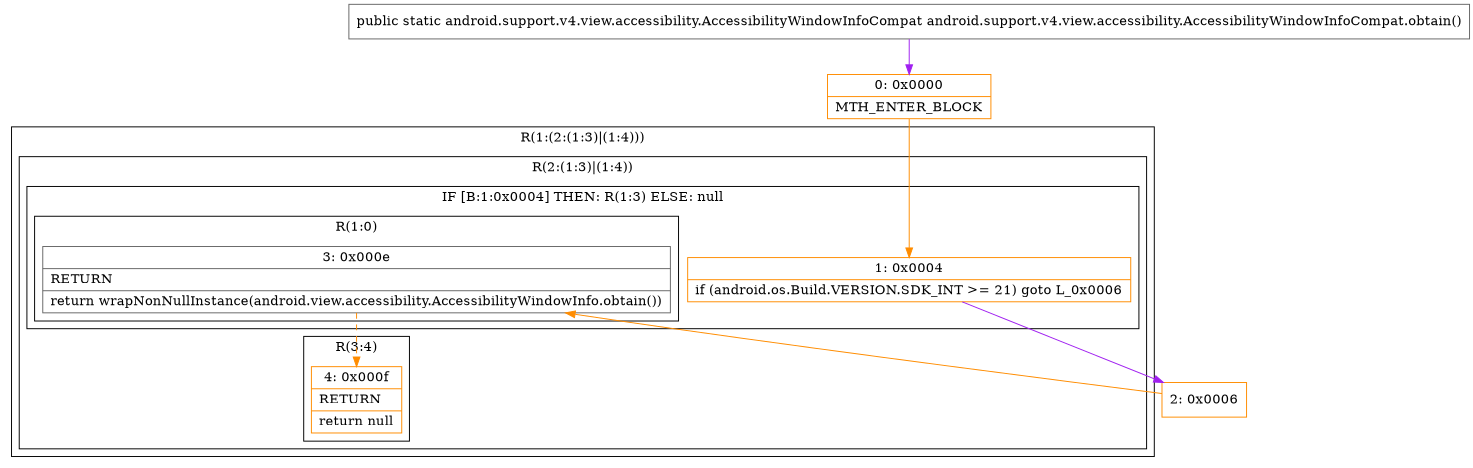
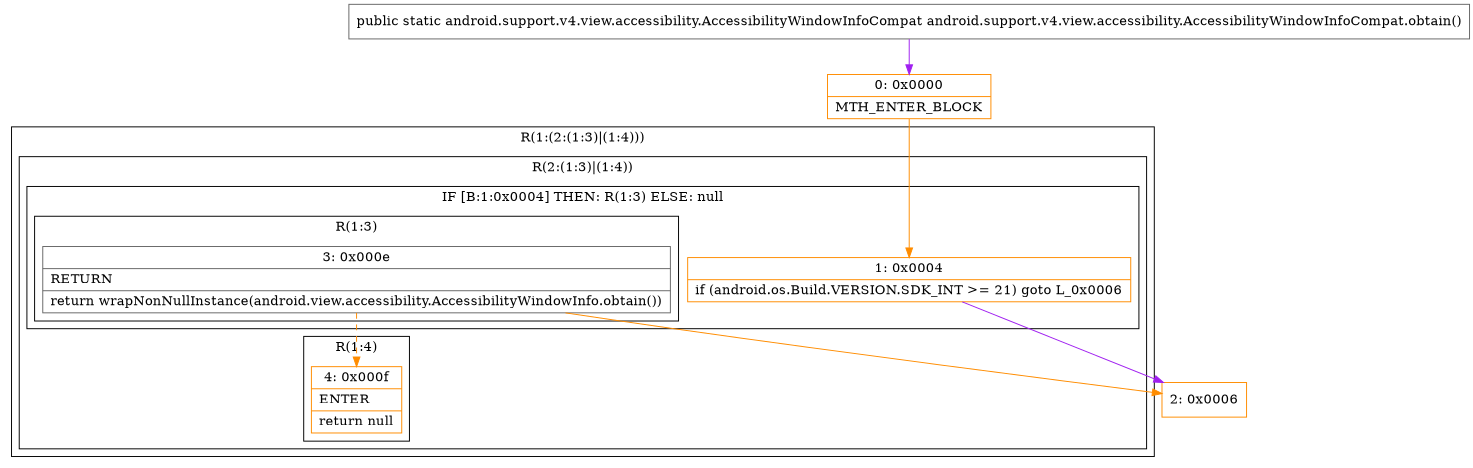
cluster "R(1:0)": label "R(1:0)" -> "R(1:3)"
cluster "R(3:4)": label "R(3:4)" -> "R(1:4)"
edge "2: 0x0006" -> "3: 0x000e": reversed
node "4: 0x000f": text "RETURN" -> "ENTER"
